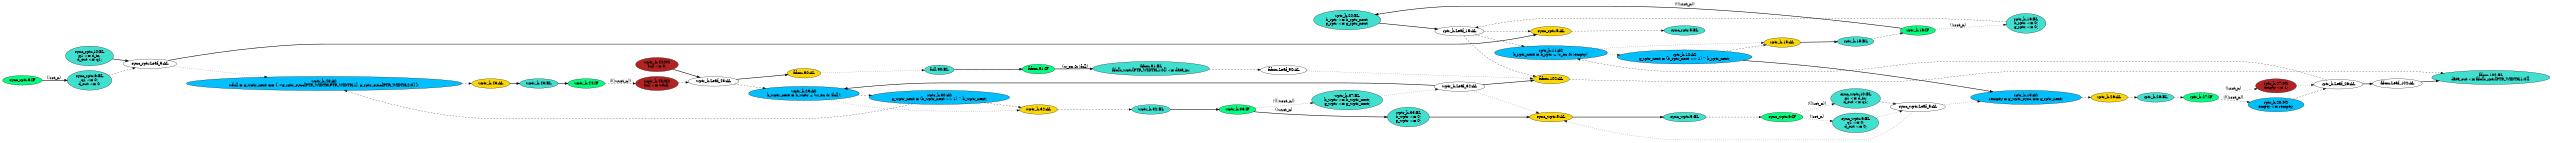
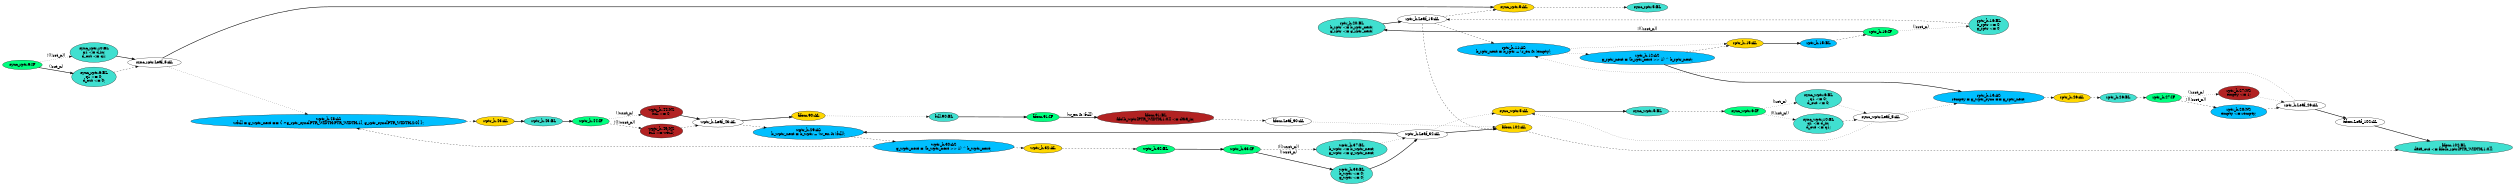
node "rptr_h.15:BL": fillcolor turquoise -> deepskyblue
edge "sync_rptr.6:IF" -> "sync_rptr.10:BL q1 <= d_in; d_out <= q1;": added, label "!((!rst_n))"
edge "rptr_h.Leaf_26:AL" -> "rptr_h.11:AS b_rptr_next = b_rptr + (r_en & !empty);": style dashed -> dotted
node "fifom.91:BL fifo[b_wptr[PTR_WIDTH-1:0]] <= data_in;": fillcolor turquoise -> firebrick
edge "wptr_h.33:IF" -> "wptr_h.37:BL b_wptr <= b_wptr_next; g_wptr <= g_wptr_next;": style dotted -> dashed
node "wptr_h.32:BL": fillcolor turquoise -> springgreen
edge "wptr_h.29:AS b_wptr_next = b_wptr + (w_en & !full);" -> "wptr_h.32:AL": removed
edge "wptr_h.44:IF" -> "wptr_h.44:NS full <= 0;": added, label "(!wrst_n)"
edge "wptr_h.33:BL b_wptr <= 0; g_wptr <= 0;" -> "sync_wptr.5:AL": now "wptr_h.33:BL b_wptr <= 0; g_wptr <= 0;" -> "wptr_h.Leaf_32:AL"
